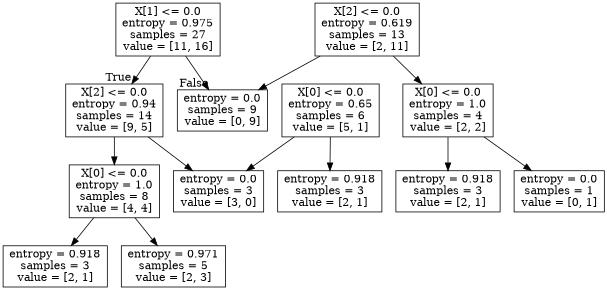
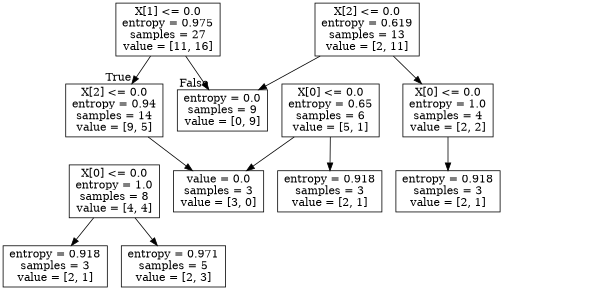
edge "X[2] <= 0.0 entropy = 0.94 samples = 14 value = [9, 5]" -> "X[0] <= 0.0 entropy = 1.0 samples = 8 value = [4, 4]": removed
node "entropy = 0.0 samples = 3 value = [3, 0]": label "entropy = 0.0 samples = 3 value = [3, 0]" -> "value = 0.0 samples = 3 value = [3, 0]"
node "entropy = 0.0 samples = 1 value = [0, 1]": removed
